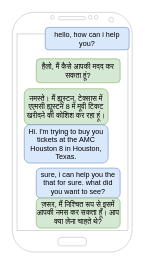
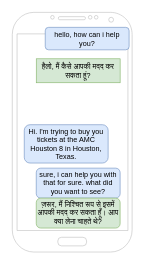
node "हैलो, मैं कैसे आपकी मदद कर सकता हूं?": shape rounded rectangle -> rectangle
node "नमस्ते। मैं ह्यूस्टन, टेक्सास में एएमसी ह्यूस्टन 8 में मूवी टिकट खरीदने की कोशिश कर रहा हूं।": removed
node "sure, i can help you the that for sure. what did you want to see?": label "sure, i can help you the that for sure. what did you want to see?" -> "sure, i can help you with that for sure. what did you want to see?"
node "ज़रूर, मैं निश्चित रूप से इसमें आपकी नमस कर सकता हूँ। आप क्या लेना चाहते थे?": label "ज़रूर, मैं निश्चित रूप से इसमें आपकी नमस कर सकता हूँ। आप क्या लेना चाहते थे?" -> "ज़रूर, मैं निश्चित रूप से इसमें आपकी मदद कर सकता हूँ। आप क्या लेना चाहते थे?"
